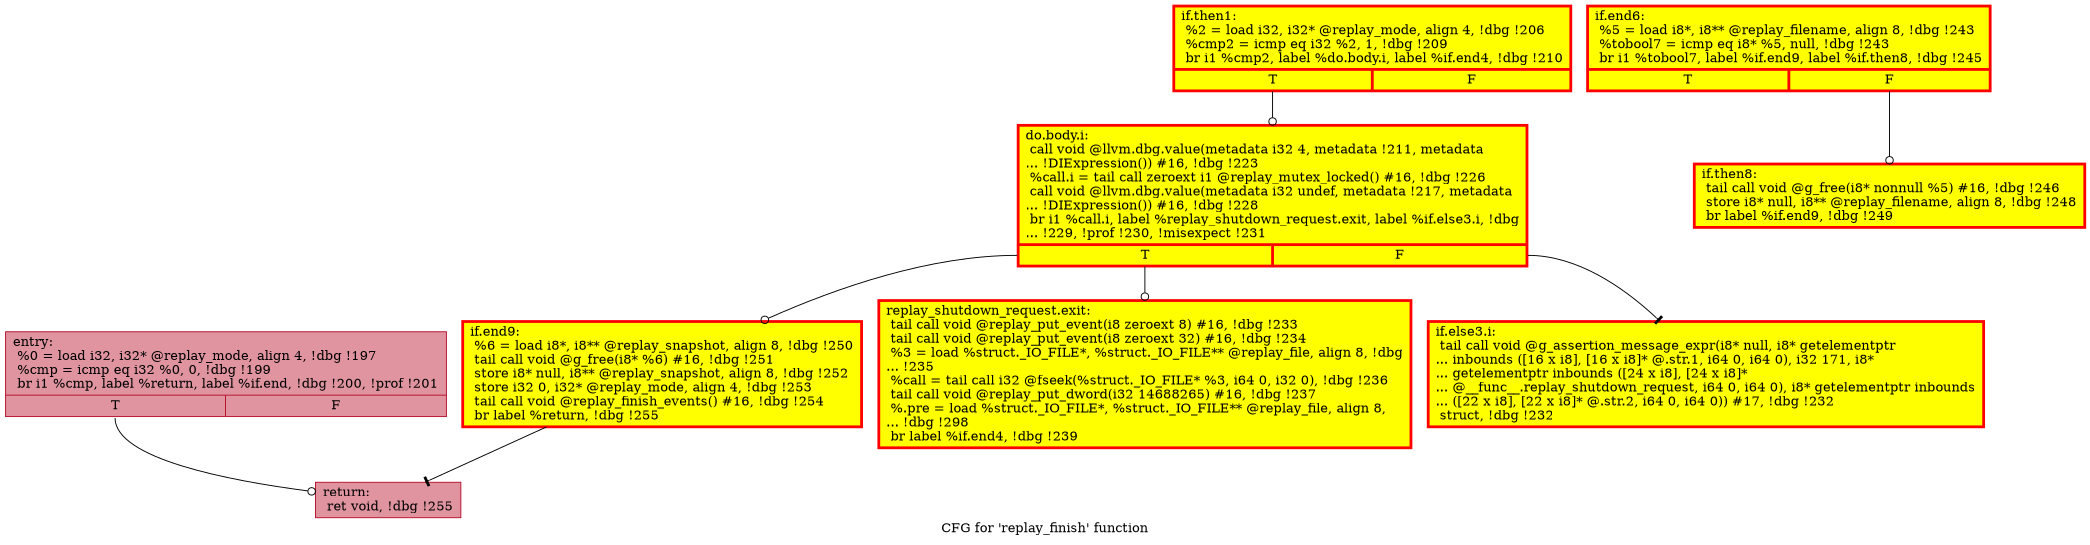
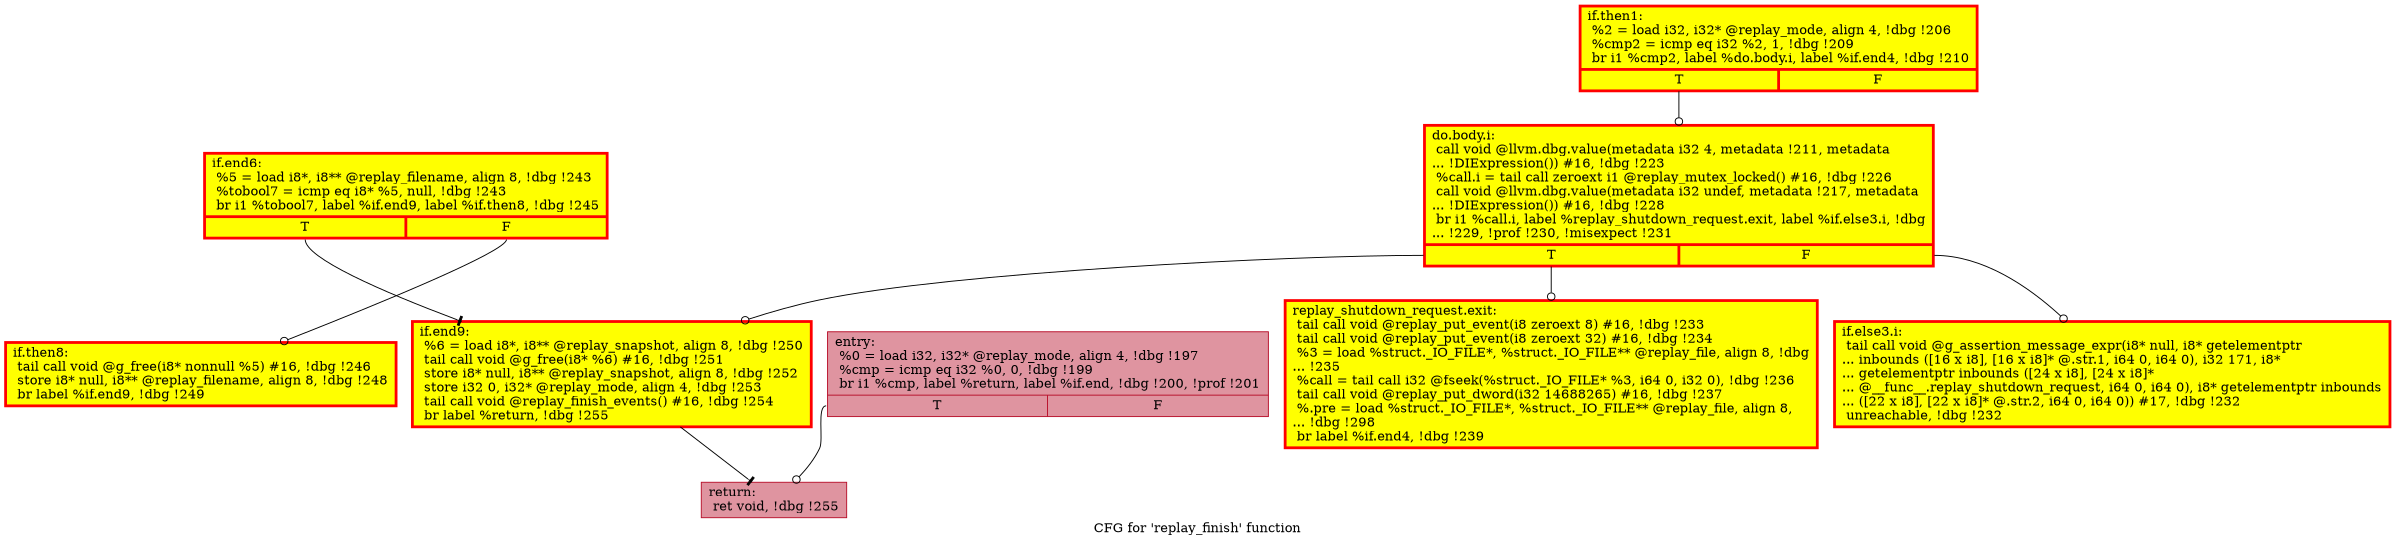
edge "do.body.i:" -> "if.else3.i:": arrowhead tee -> odot
edge "if.end6:" -> "if.end9:": added
node "if.else3.i:": text "struct, !dbg !232" -> "unreachable, !dbg !232"
